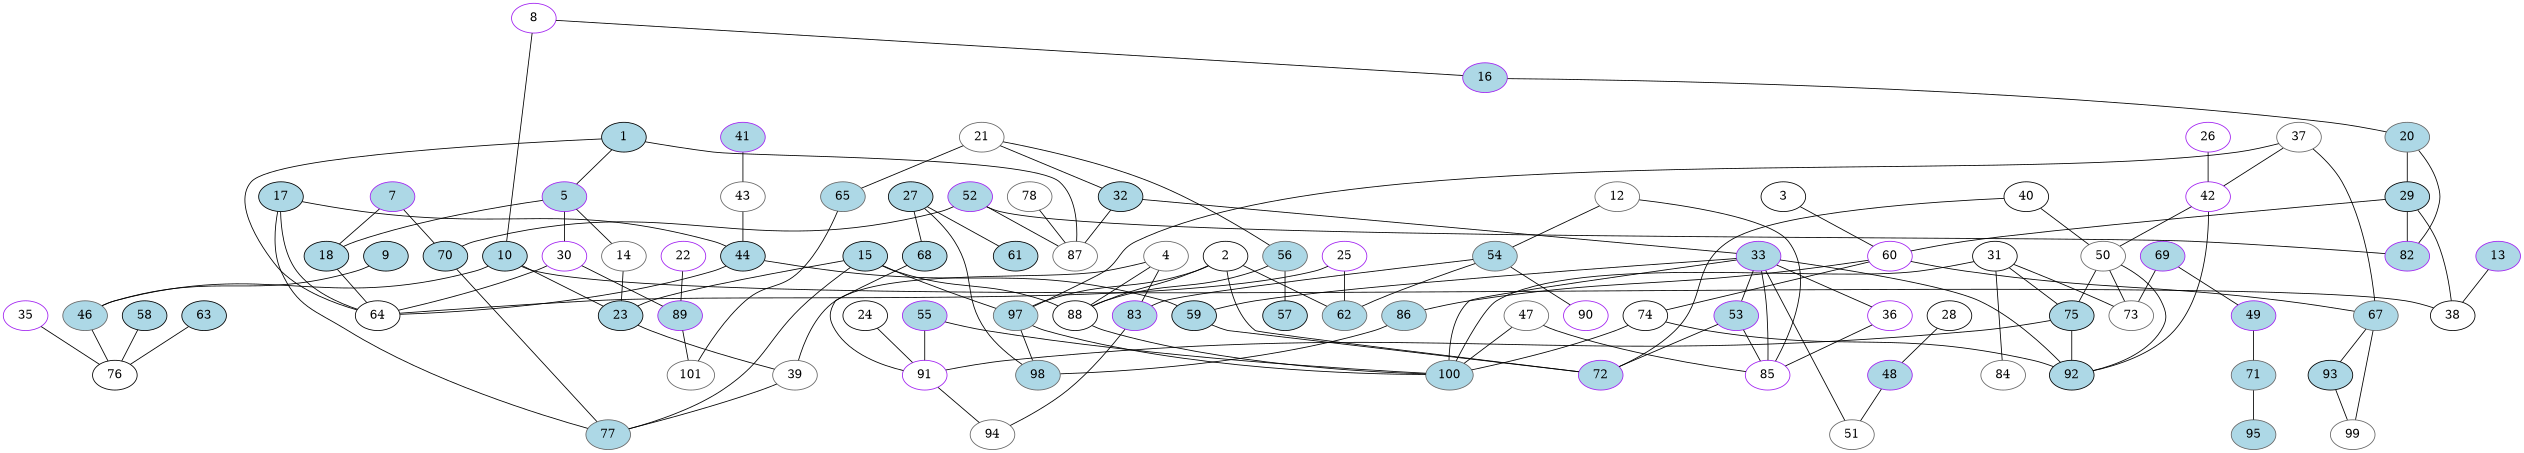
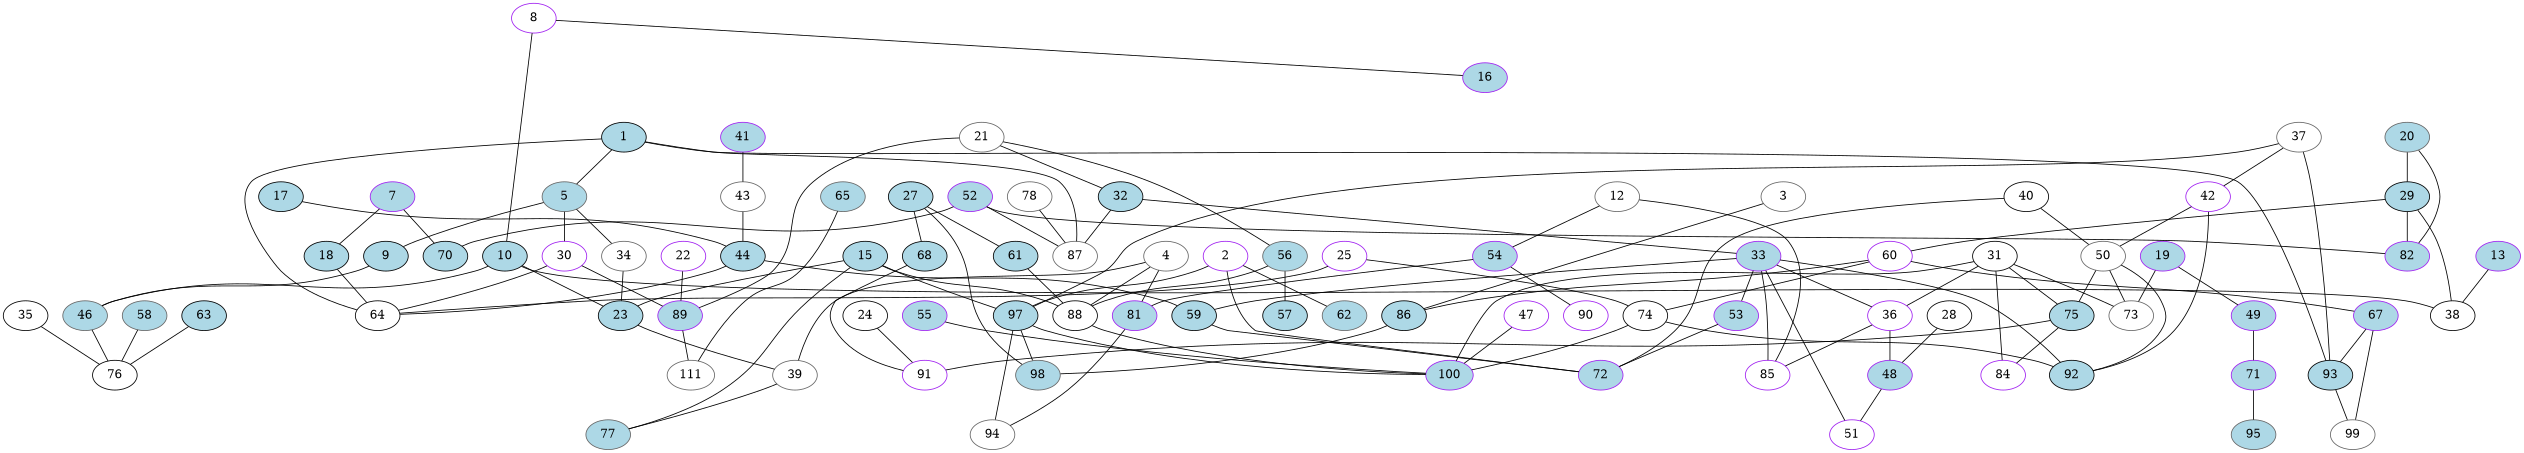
edge "16" -- "20": removed
node "26": removed
edge "1" -- "93": added
edge "21" -- "65": now "21" -- "89"
node "5": color purple -> gray40
node "3": color black -> gray40
edge "5" -- "18": now "5" -- "9"
edge "37" -- "67": now "37" -- "93"
edge "3" -- "60": now "3" -- "86"
node "14": label "14" -> "34"
node "2": color black -> purple
node "54": color gray40 -> purple
node "69": label "69" -> "19"
edge "17" -- "64": removed
edge "54" -- "62": removed
edge "33" -- "100": removed
edge "31" -- "36": added
edge "25" -- "62": now "25" -- "74"
edge "2" -- "88": now "61" -- "88"
node "35": color purple -> black
node "58": color black -> gray40
node "97": color gray40 -> black
node "83": label "83" -> "81"
node "86": color gray40 -> black
node "47": color gray40 -> purple
node "67": color gray40 -> purple
edge "70" -- "77": removed
edge "55" -- "91": removed
edge "75" -- "92": now "75" -- "84"
edge "36" -- "48": added
edge "53" -- "85": removed
edge "47" -- "85": removed
edge "17" -- "77": removed
node "101": label "101" -> "111"
node "100": color gray40 -> purple
node "84": color gray40 -> purple
node "71": color gray40 -> purple
edge "91" -- "94": now "97" -- "94"
node "51": color gray40 -> purple
